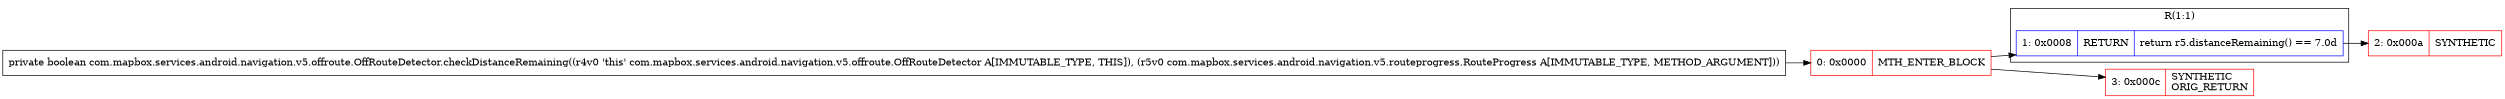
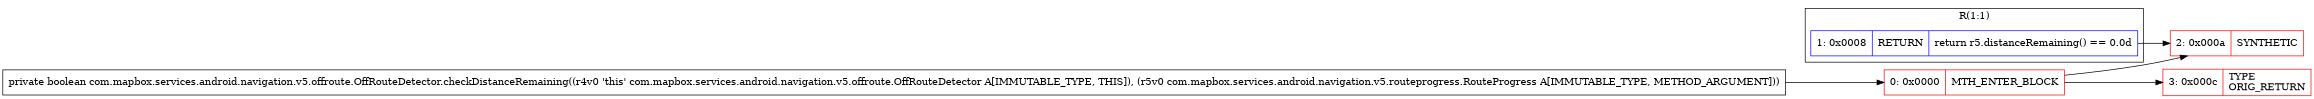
node "1: 0x0008": text "return r5.distanceRemaining() == 7.0d" -> "return r5.distanceRemaining() == 0.0d"
edge "0: 0x0000" -> "1: 0x0008": now "0: 0x0000" -> "2: 0x000a"
node "3: 0x000c": text "SYNTHETIC" -> "TYPE"
